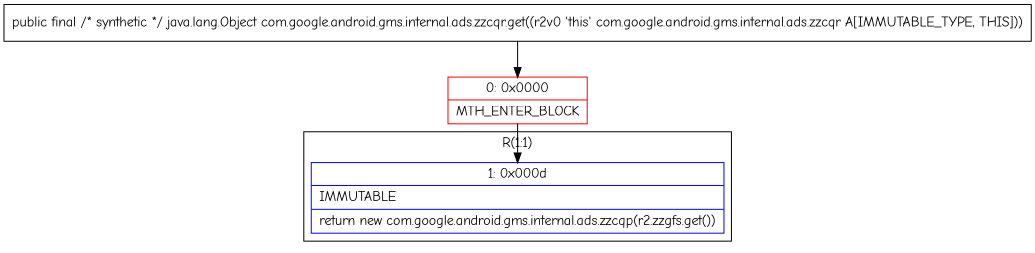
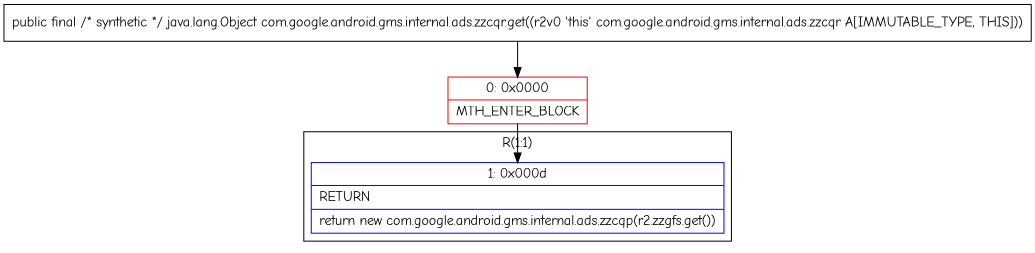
node "1: 0x000d": text "IMMUTABLE" -> "RETURN"
